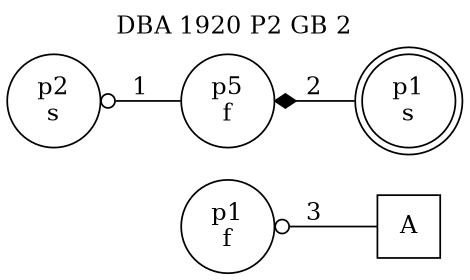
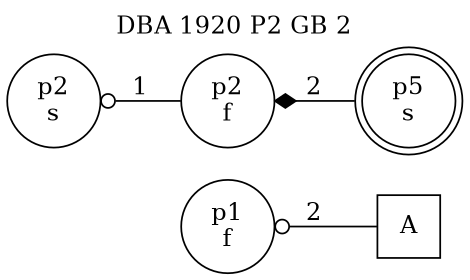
node "p5 f": label "p5 f" -> "p2 f"
node "p1 s": label "p1 s" -> "p5 s"
edge "A" -> "p1 f": label "3" -> "2"
